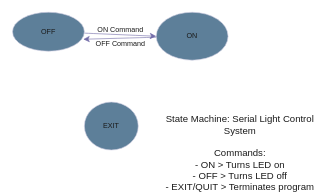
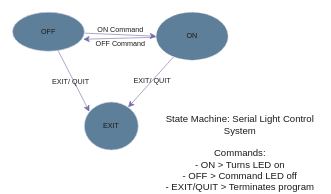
node "ON": style solid -> dashed
edge "ON" -> "EXIT": added, label "EXIT/ QUIT"
edge "OFF" -> "EXIT": added, label "EXIT/ QUIT"
node "State Machine: Serial Light Control System Commands: - ON > Turns LED on - OFF > Turns LED off - EXIT/QUIT > Terminates program": label "State Machine: Serial Light Control System Commands: - ON > Turns LED on - OFF > Turns LED off - EXIT/QUIT > Terminates program" -> "State Machine: Serial Light Control System Commands: - ON > Turns LED on - OFF > Command LED off - EXIT/QUIT > Terminates program"
